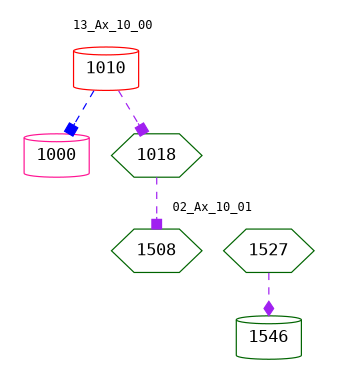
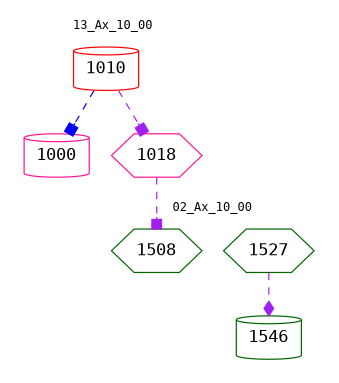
node "1018": color darkgreen -> deeppink
cluster "02_Ax_10_01": label "02_Ax_10_01" -> "02_Ax_10_00"
